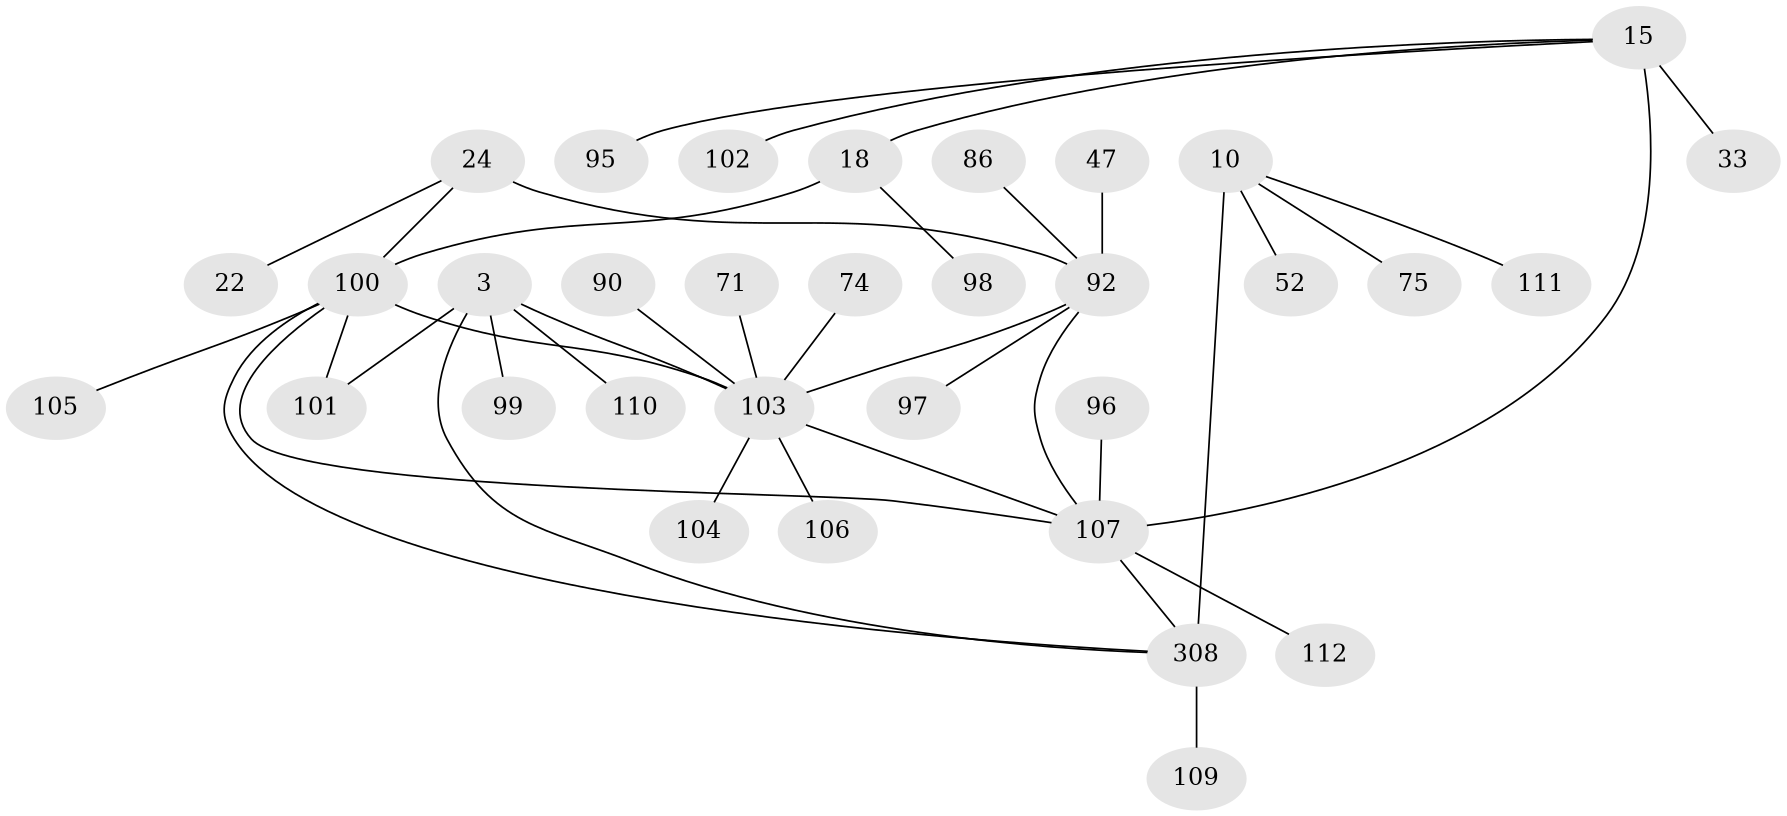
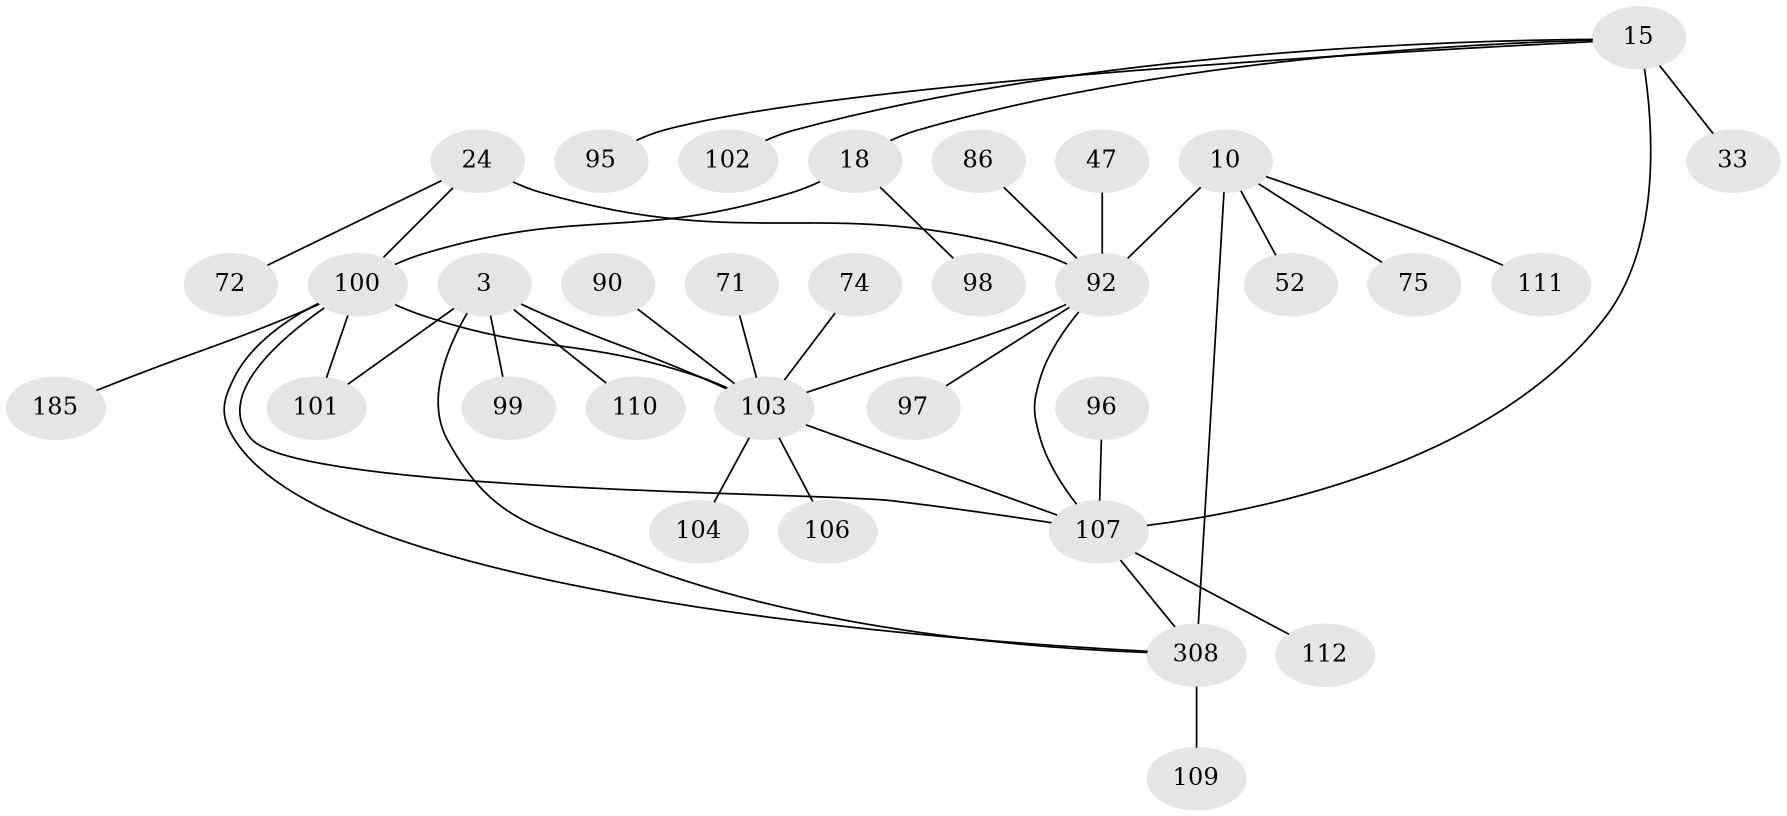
edge "10" -- "92": added
node "22": label "22" -> "72"
node "105": label "105" -> "185"
